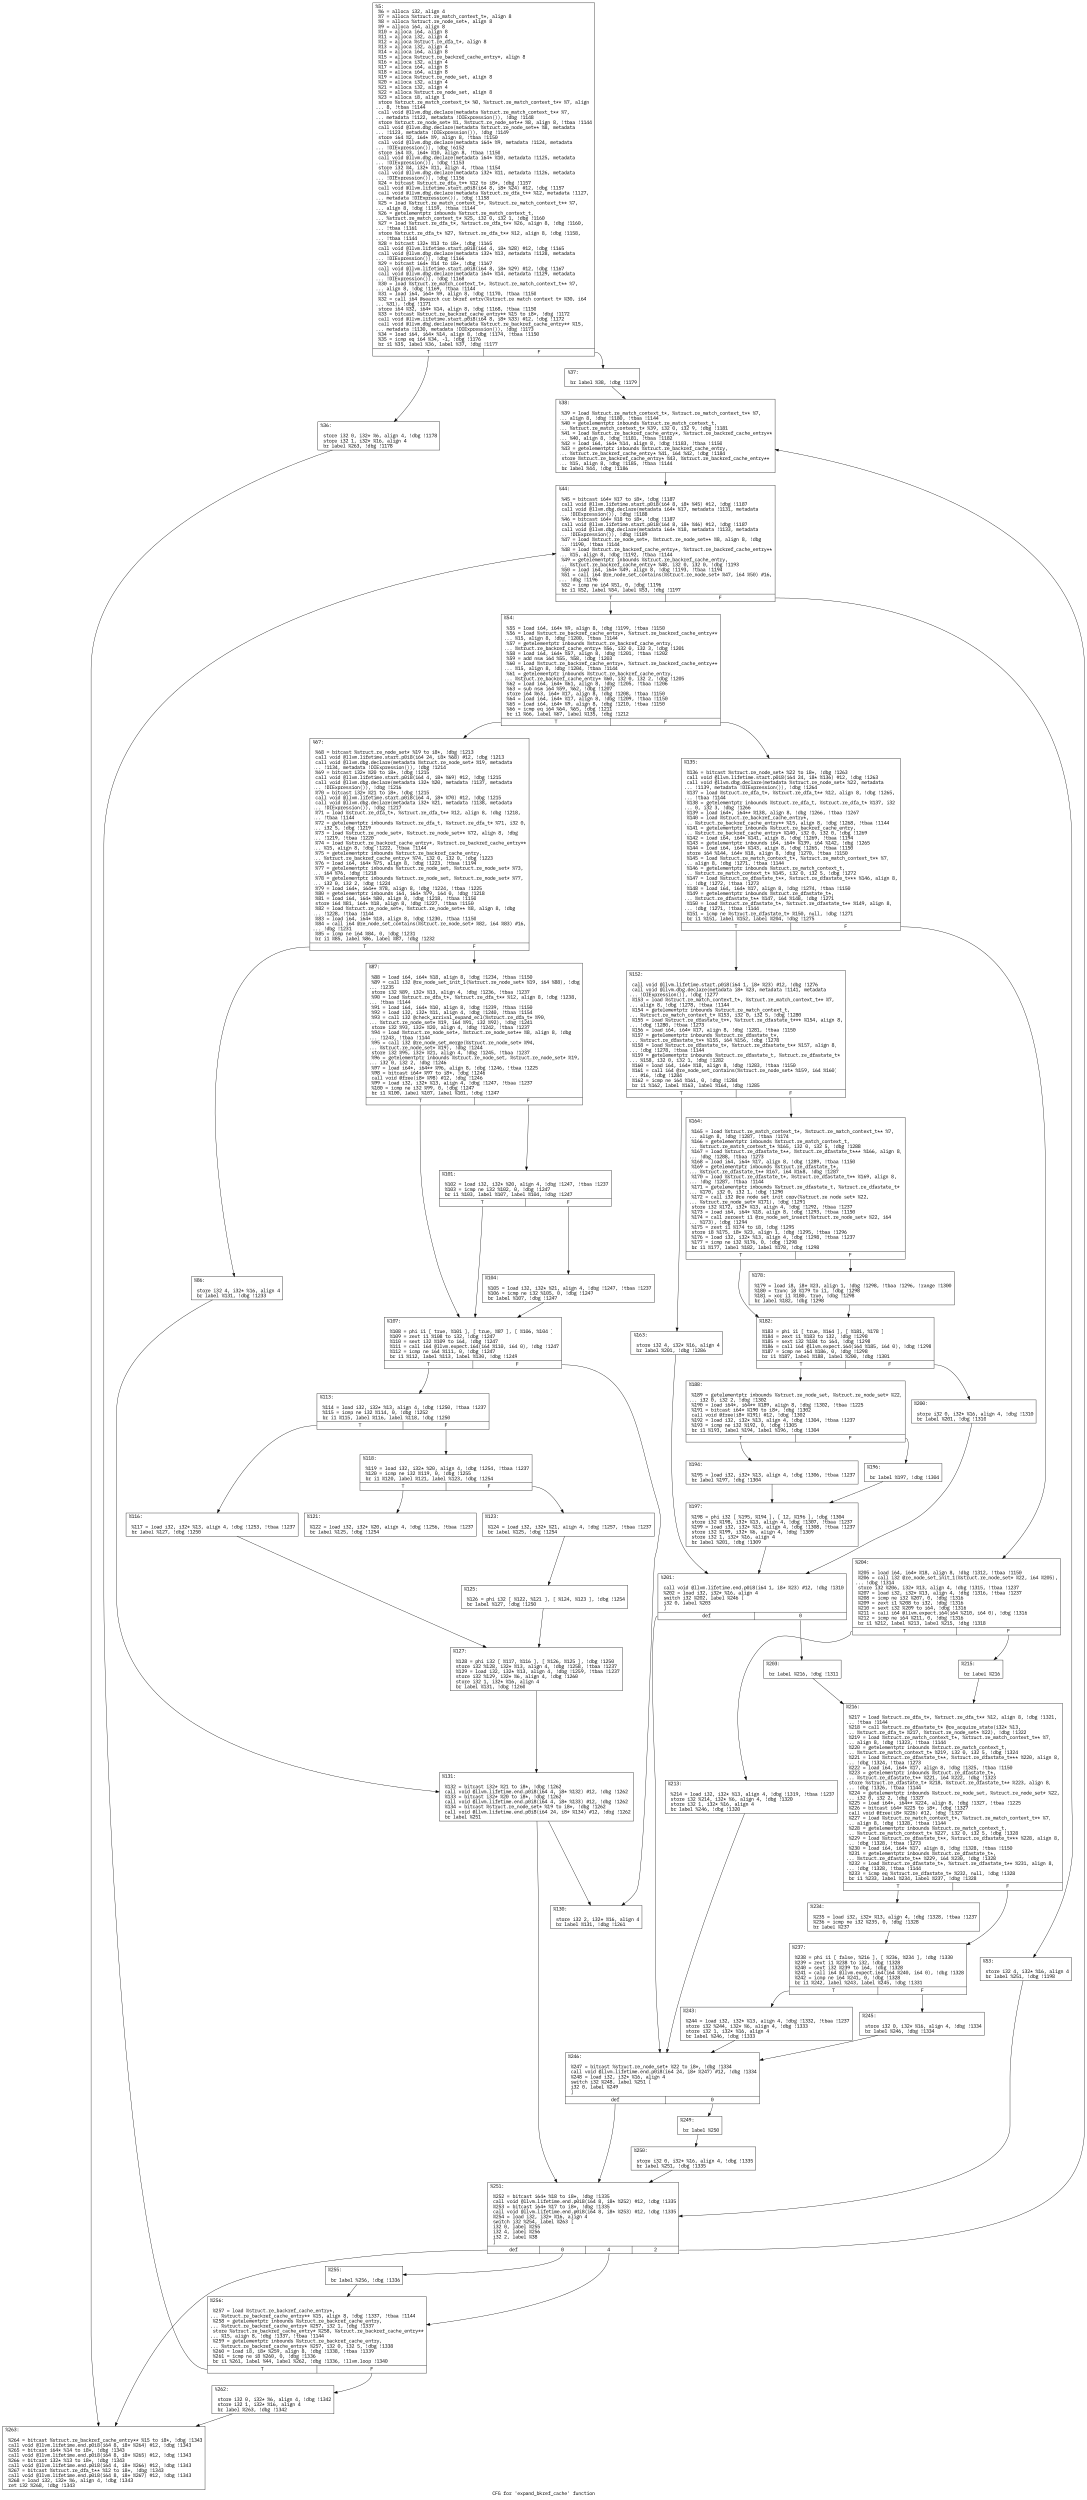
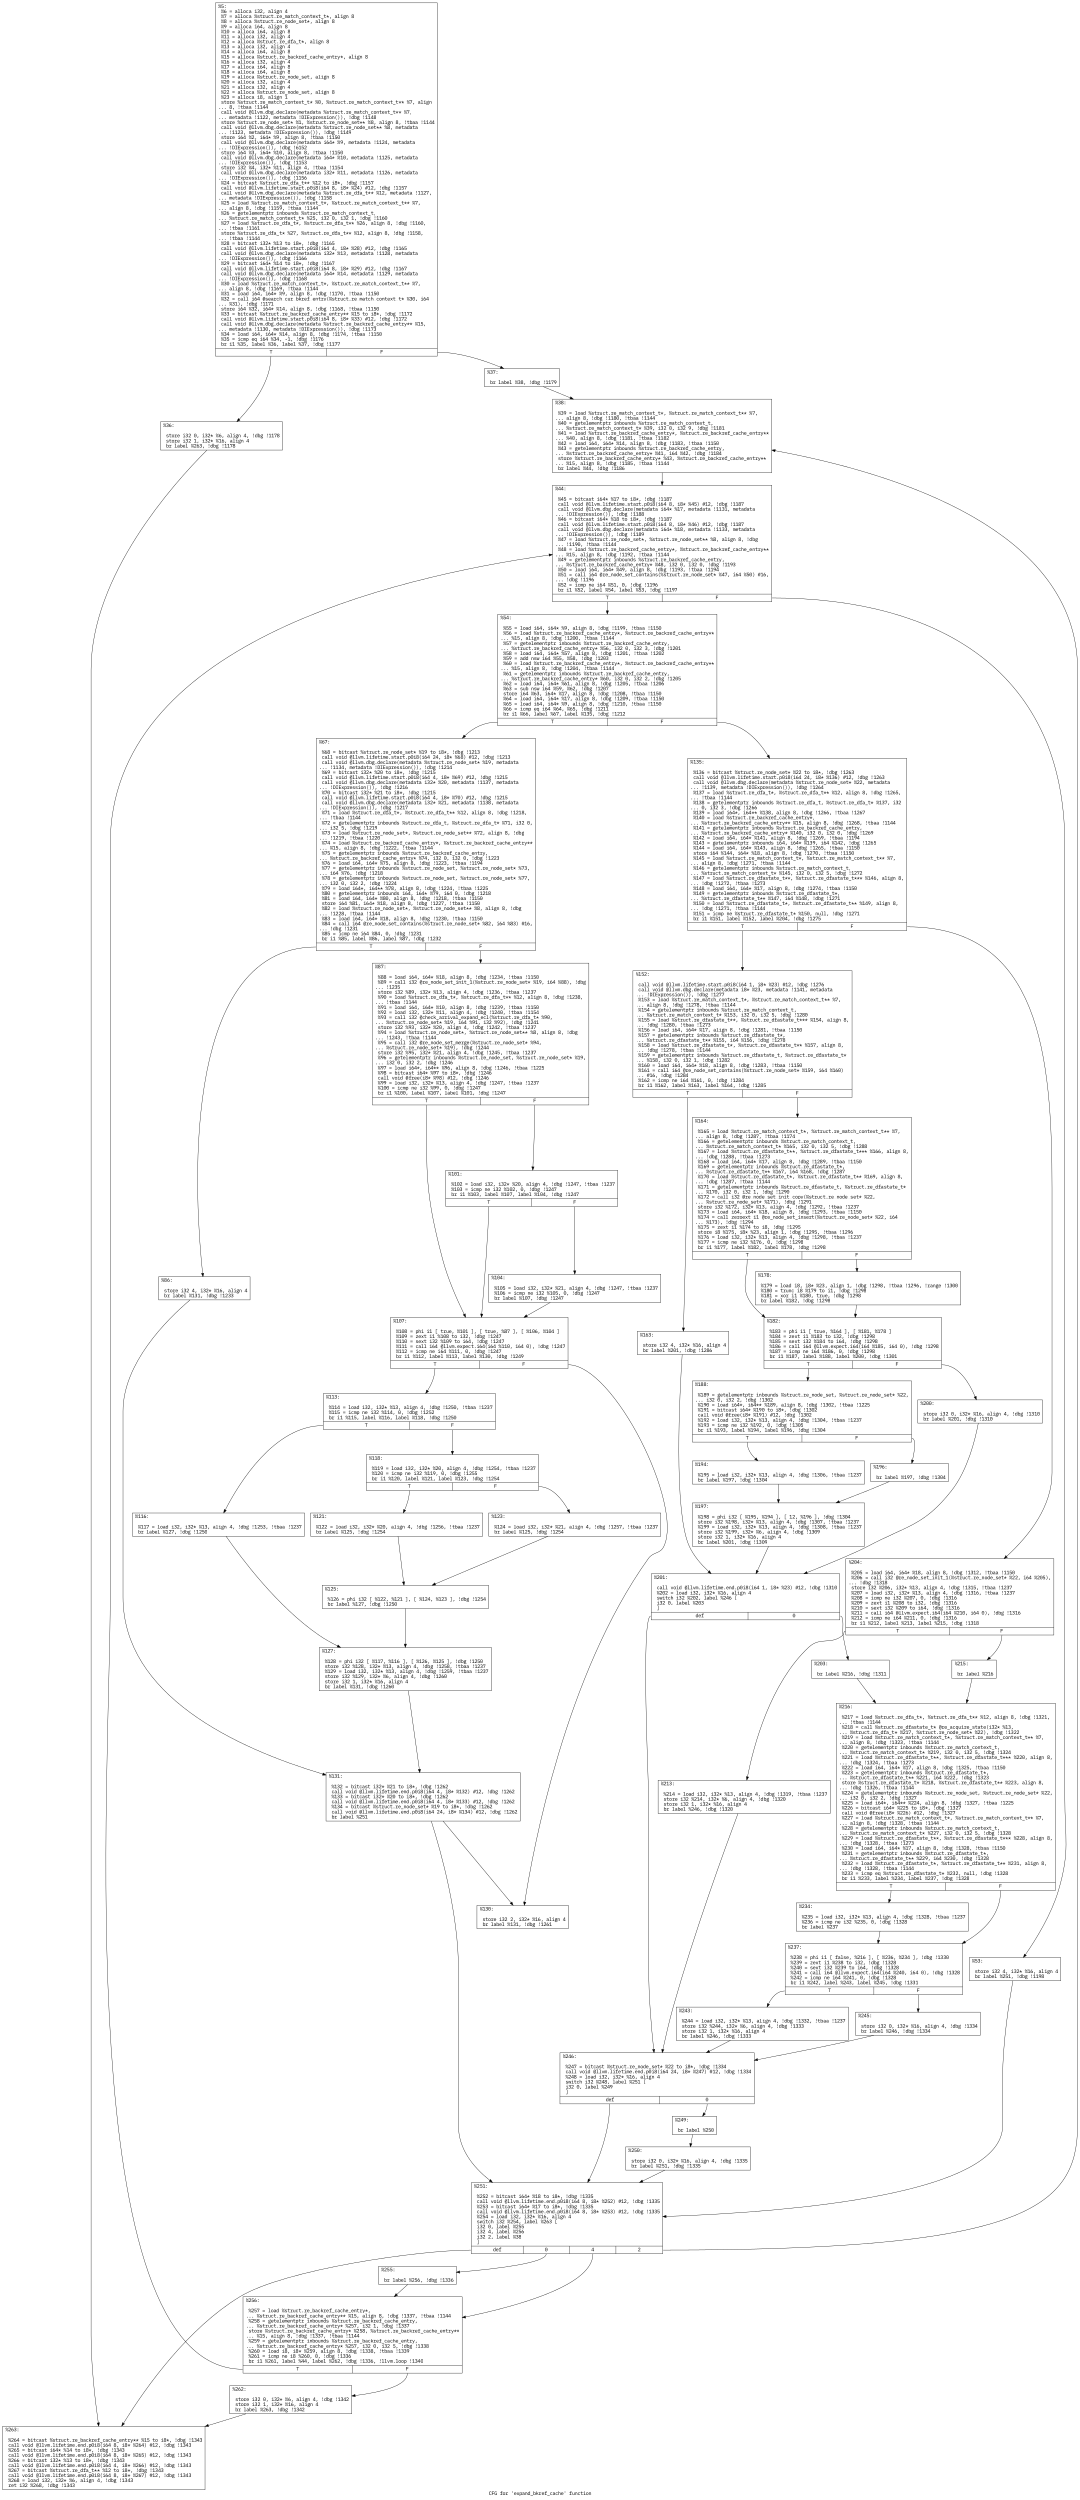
edge "%121:" -> "%125:": added
node "%204:": text "... !dbg !1314" -> "... !dbg !1318"
